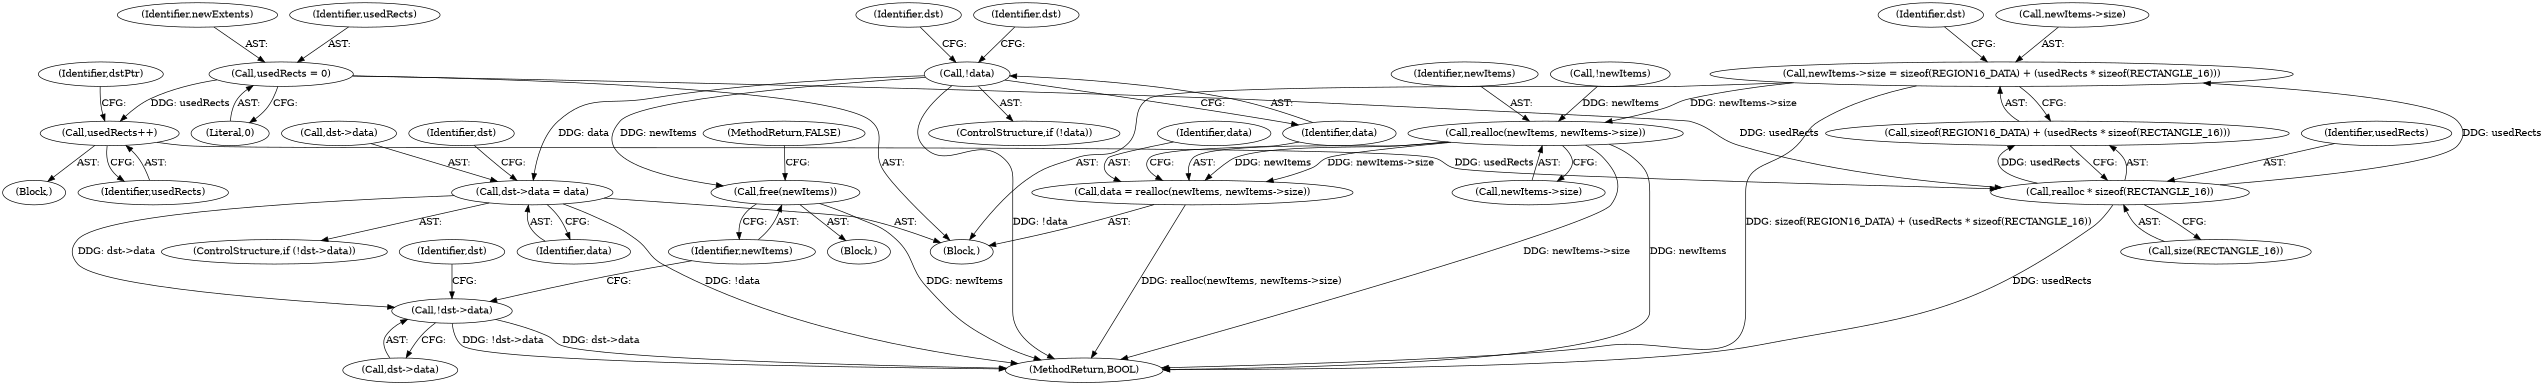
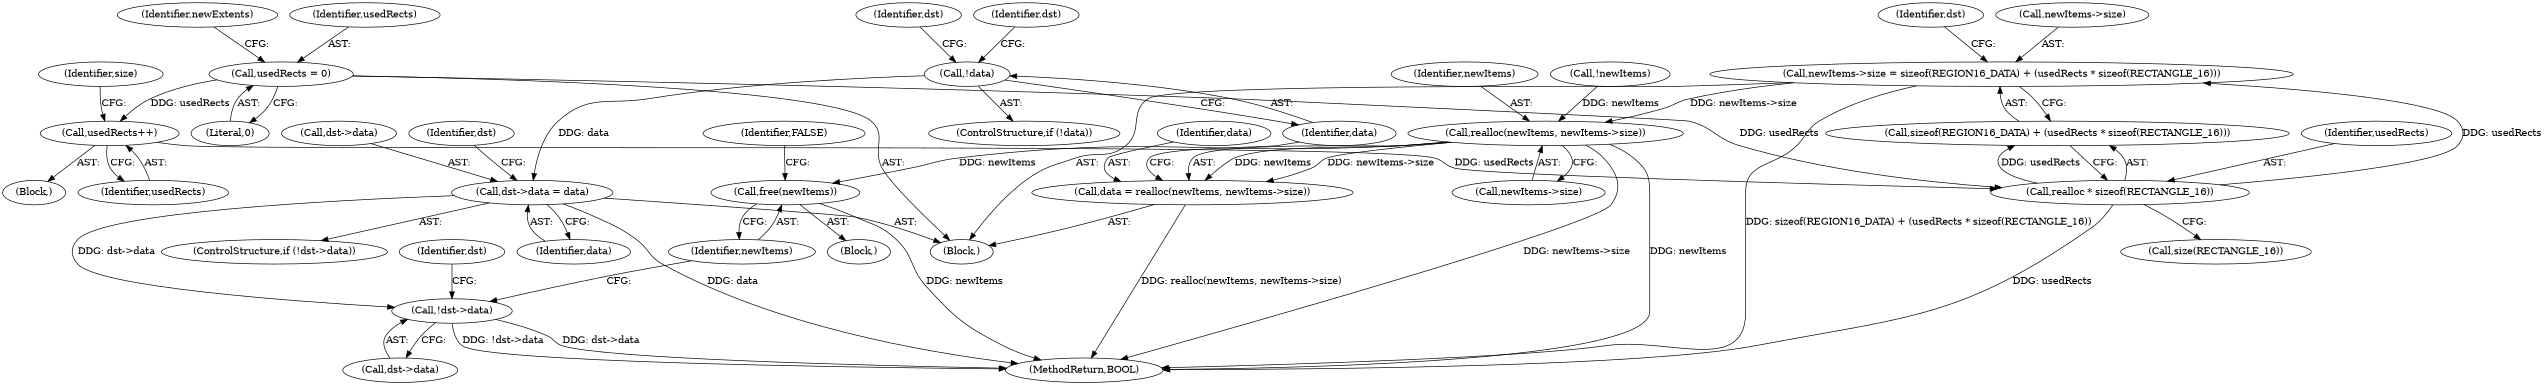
edge "(Identifier,newExtents)" -> "(Call,usedRects = 0)": label "AST: " -> "CFG: "
node "(Identifier,dstPtr)": label "(Identifier,dstPtr)" -> "(Identifier,size)"
edge "(Call,!data)" -> "(Call,free(newItems))": now "(Call,realloc(newItems, newItems->size))" -> "(Call,free(newItems))"
node "(MethodReturn,FALSE)": label "(MethodReturn,FALSE)" -> "(Identifier,FALSE)"
edge "(Call,!data)" -> "(MethodReturn,BOOL)": removed, label "DDG: !data"
edge "(Call,size(RECTANGLE_16))" -> "(Call,realloc * sizeof(RECTANGLE_16))": removed, label "AST:"
edge "(Call,dst->data = data)" -> "(MethodReturn,BOOL)": label "DDG: !data" -> "DDG: data"
